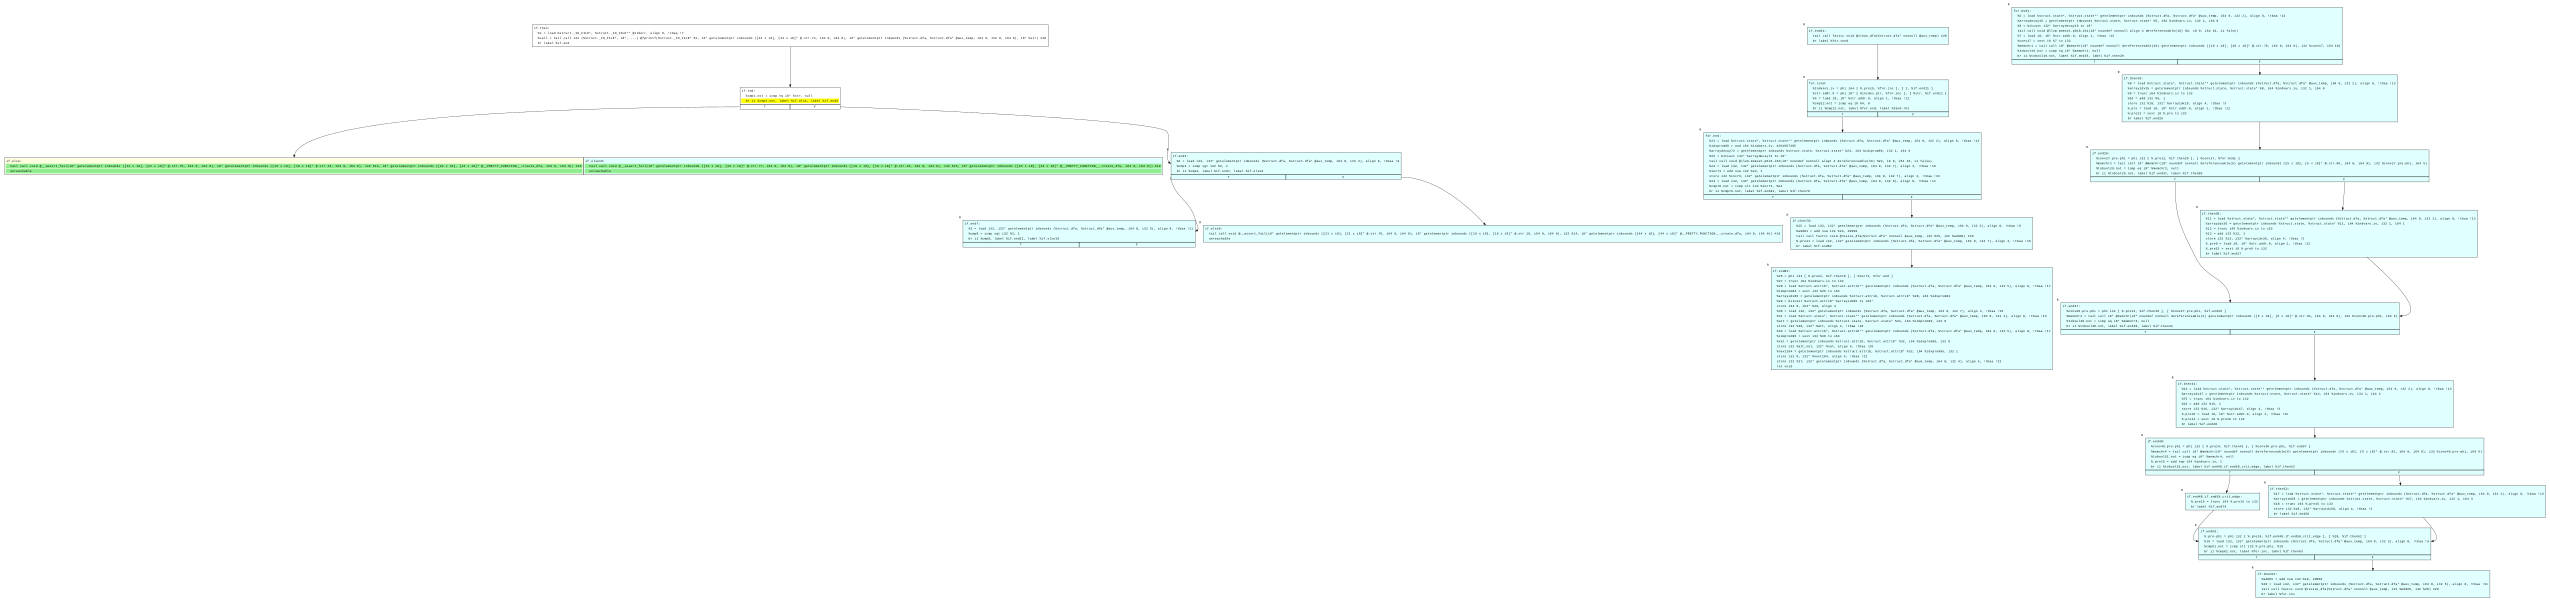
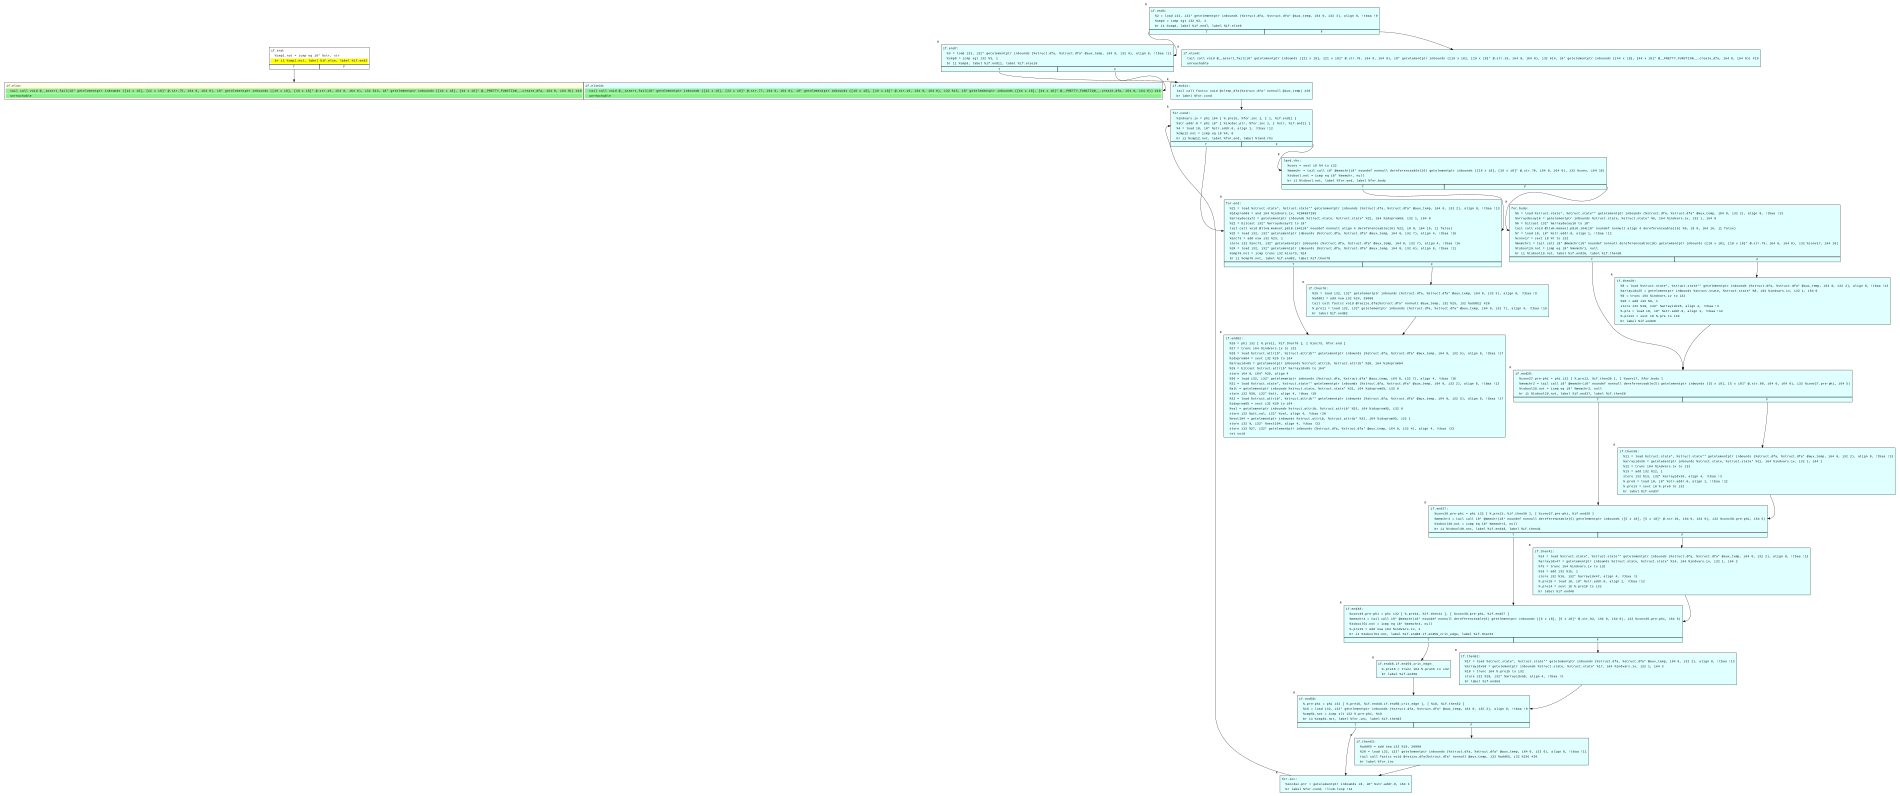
node "if.then:": removed
edge "if.end7:" -> "if.else:": added
edge "if.end7:" -> "if.end11:": added
node "if.end:": text "%cmp1.not = icmp eq i8* %str, null" -> "%cmp1.not = icmp eq i8* %str, str"
edge "if.end:" -> "if.end3:": removed
node "land.rhs:": added
node "for.end:": text "%cmp76.not = icmp slt i32 %inc73, %24" -> "%cmp76.not = icmp trunc i32 %inc73, %24"
node "if.then30:": text "%12 = trunc i64 %indvars.iv to i52" -> "%12 = trunc i64 %indvars.iv to i32"
edge "for.end:" -> "if.end82:": added
edge "for.body:" -> "if.end26:": added
node "if.end48.if.end59_crit_edge:": text "br label %if.end79" -> "br label %if.end59"
edge "if.end37:" -> "if.end48:": added
node "for.inc:": added
